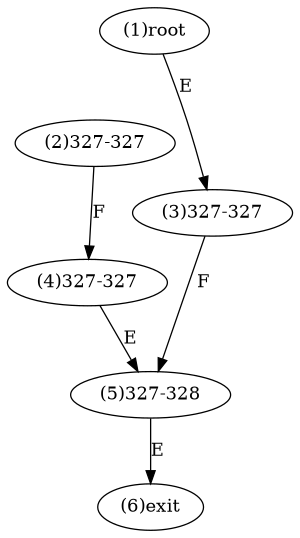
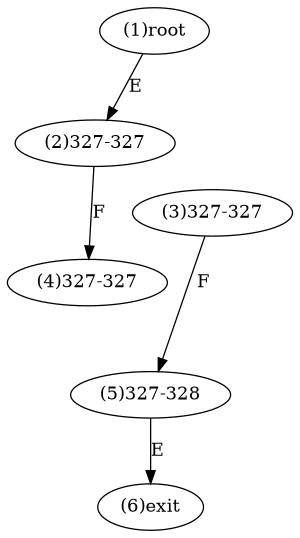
edge "(1)root" -> "(3)327-327": now "(1)root" -> "(2)327-327"
edge "(4)327-327" -> "(5)327-328": removed, label "E"
